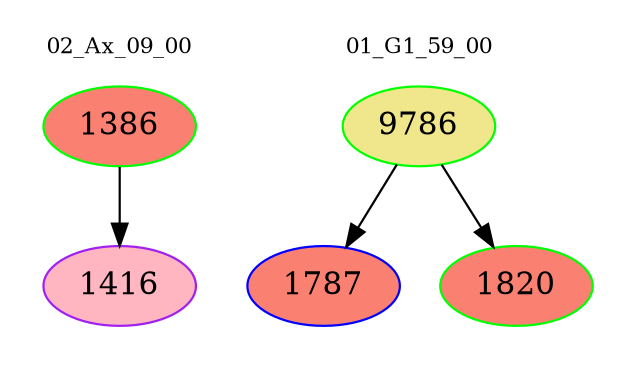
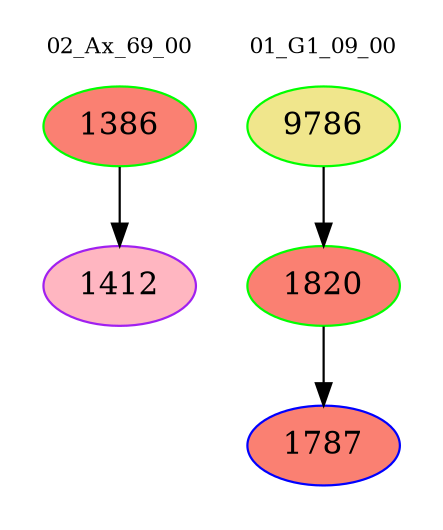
cluster "02_Ax_09_00": label "02_Ax_09_00" -> "02_Ax_69_00"
cluster "01_G1_59_00": label "01_G1_59_00" -> "01_G1_09_00"
edge "9786" -> "1787": now "1820" -> "1787"
node "1416": label "1416" -> "1412"
